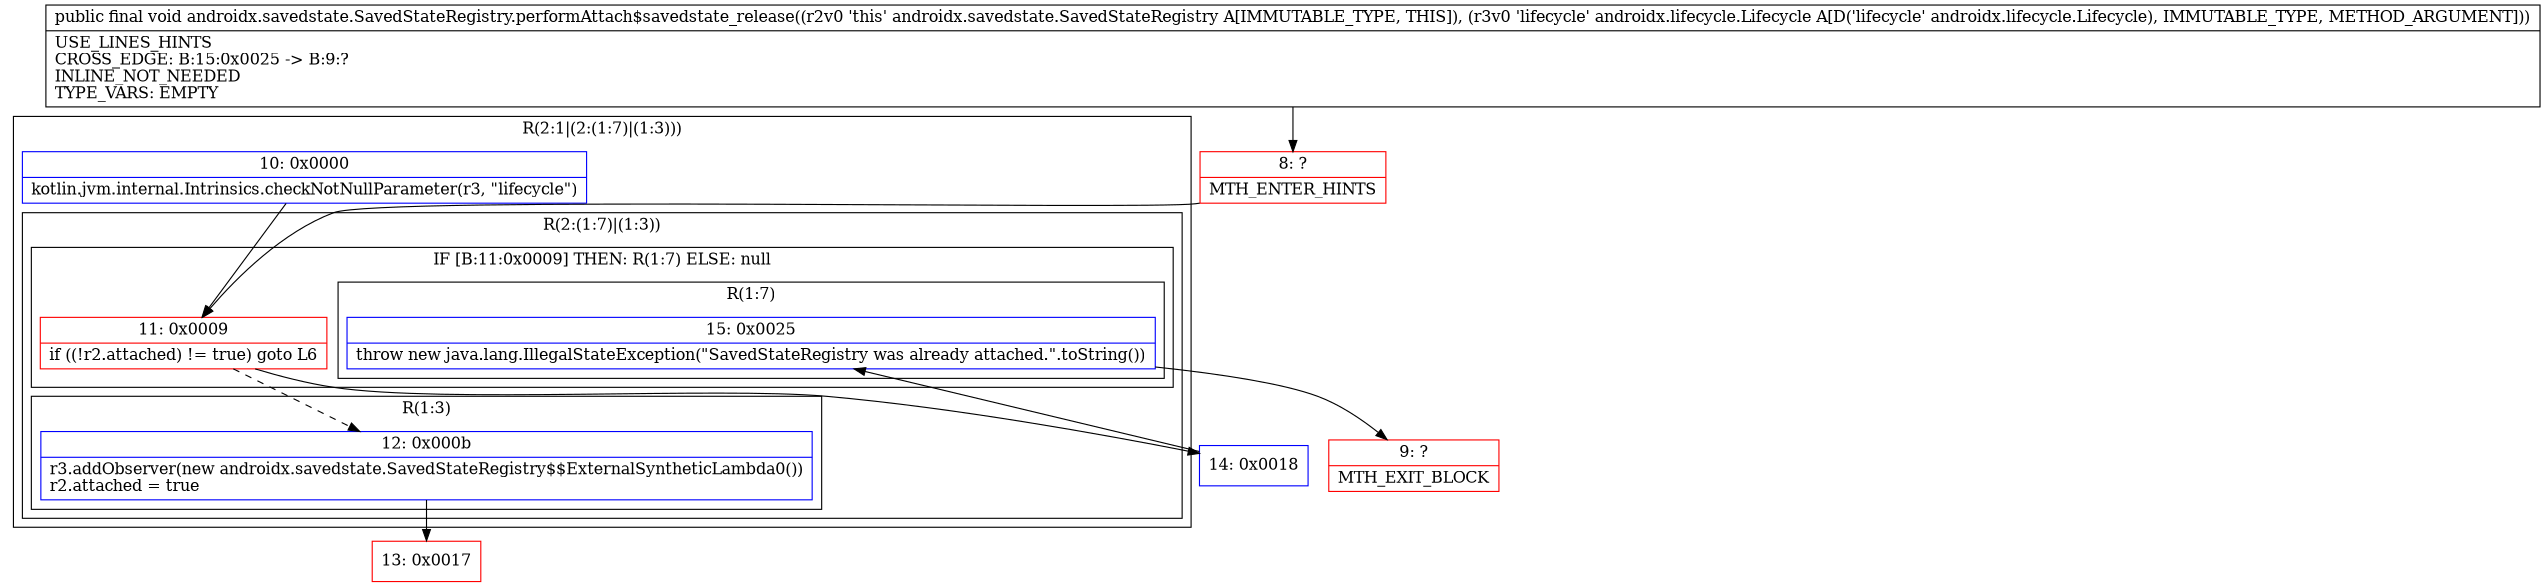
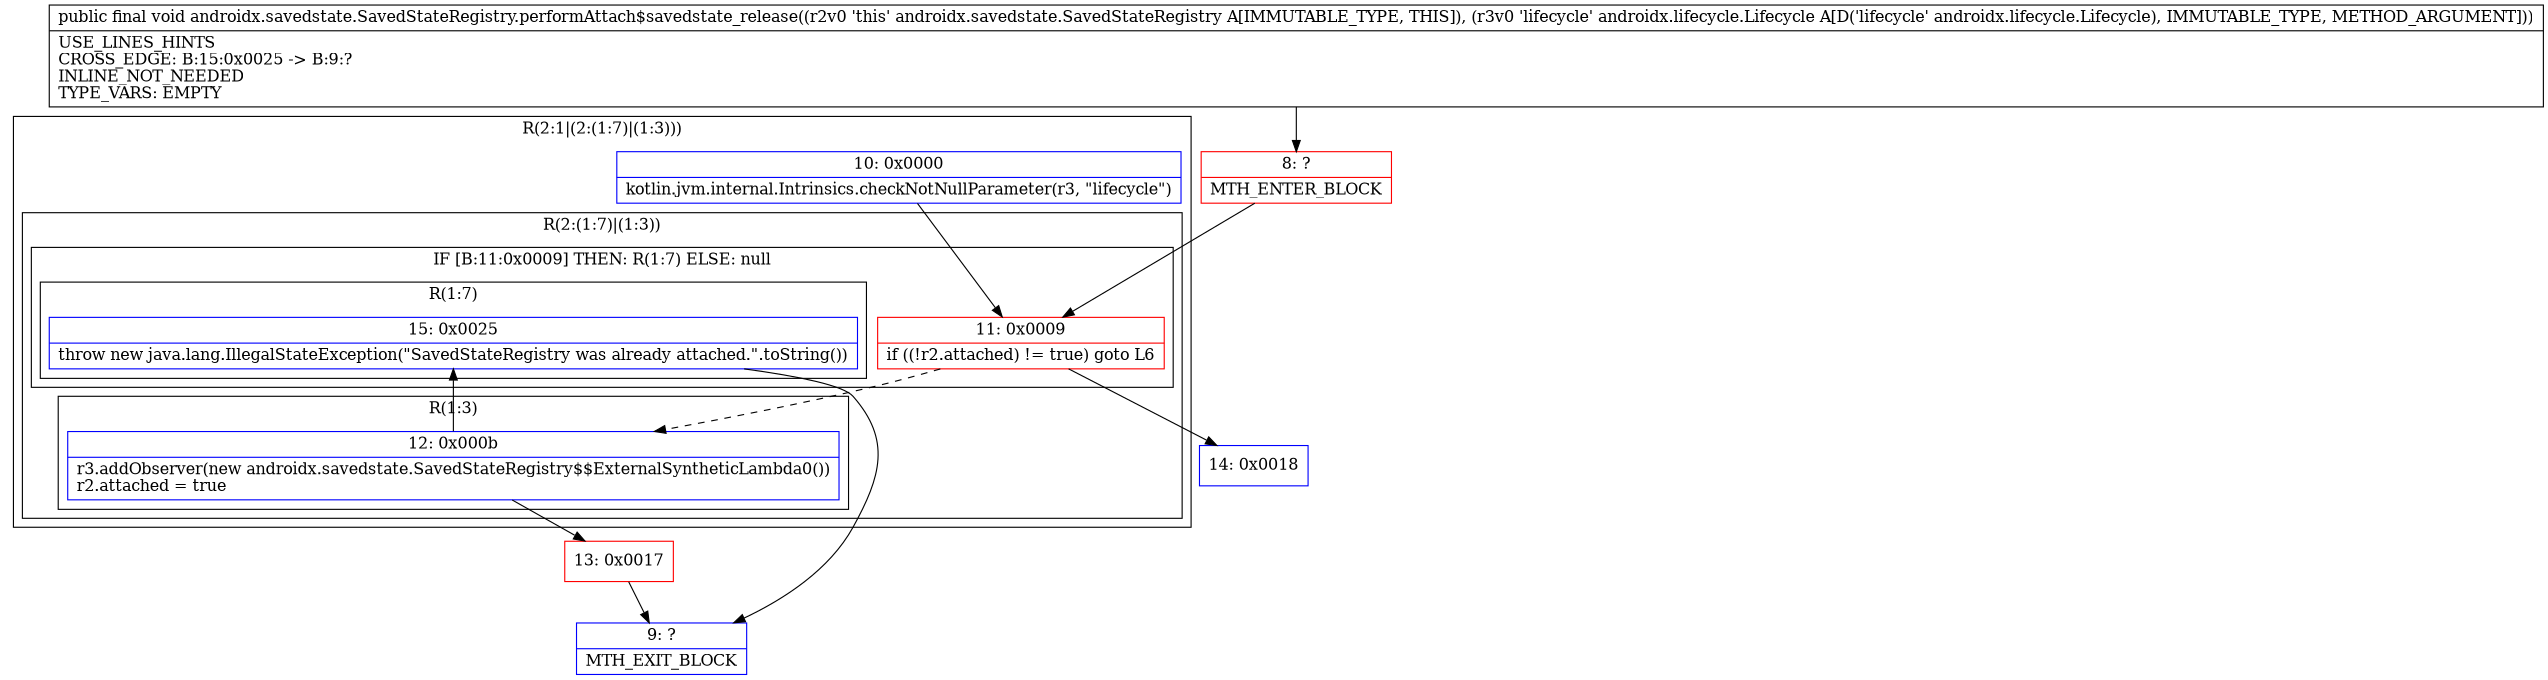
node "8: ?": text "MTH_ENTER_HINTS" -> "MTH_ENTER_BLOCK"
edge "14: 0x0018" -> "15: 0x0025": now "12: 0x000b" -> "15: 0x0025"
node "9: ?": color red -> blue
edge "13: 0x0017" -> "9: ?": added
